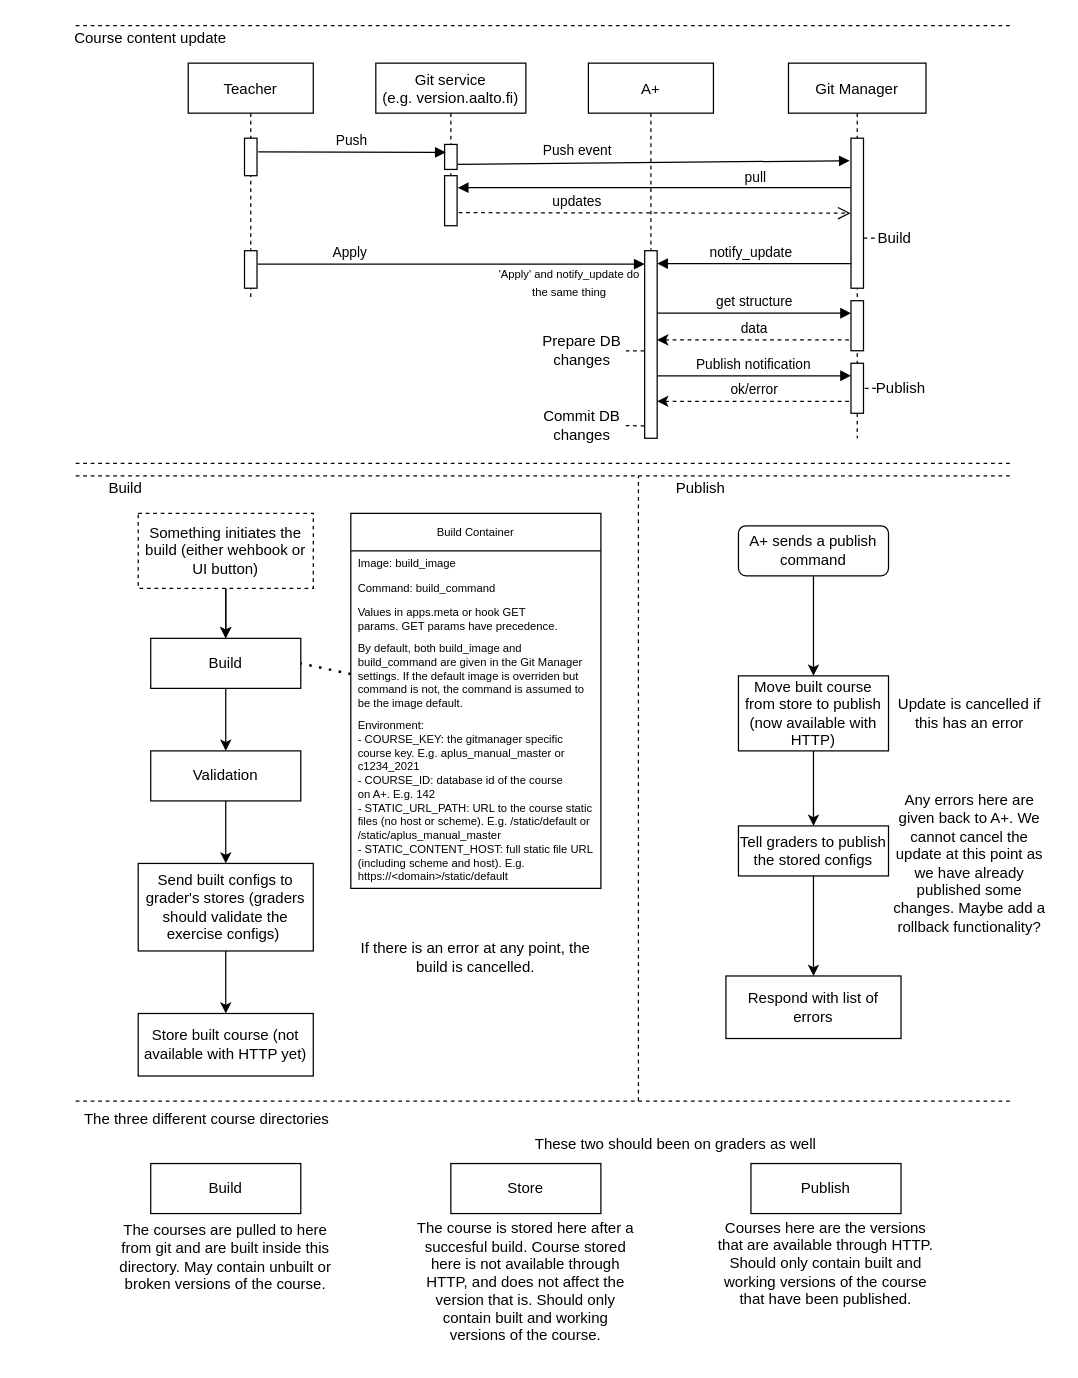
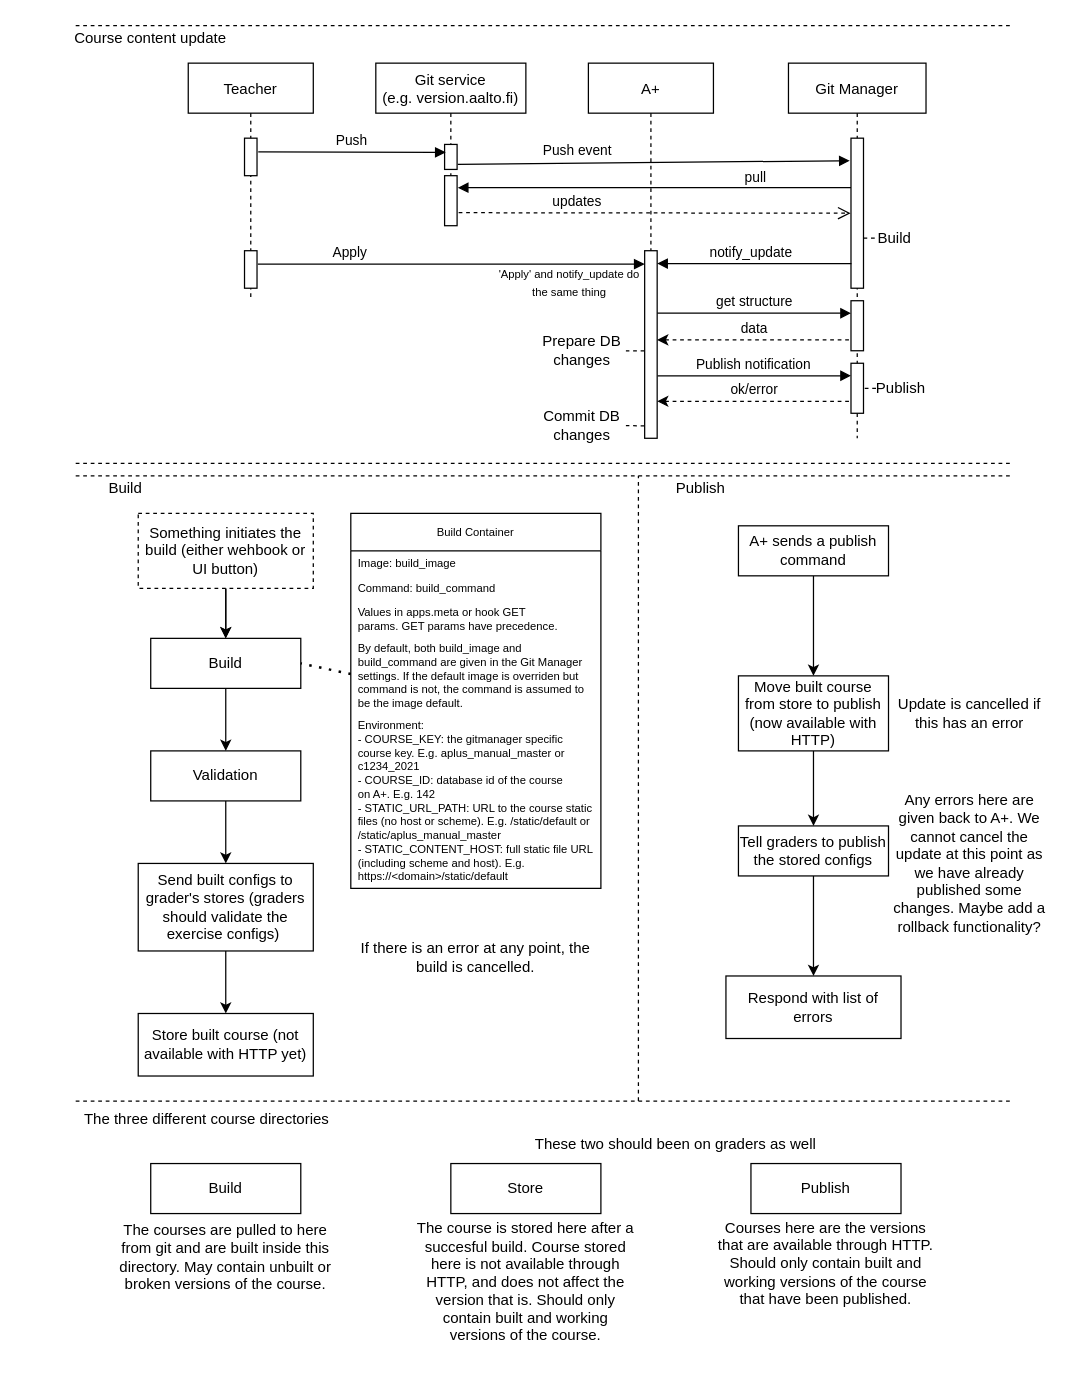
node "A+ sends a publish command": shape rounded rectangle -> rectangle
